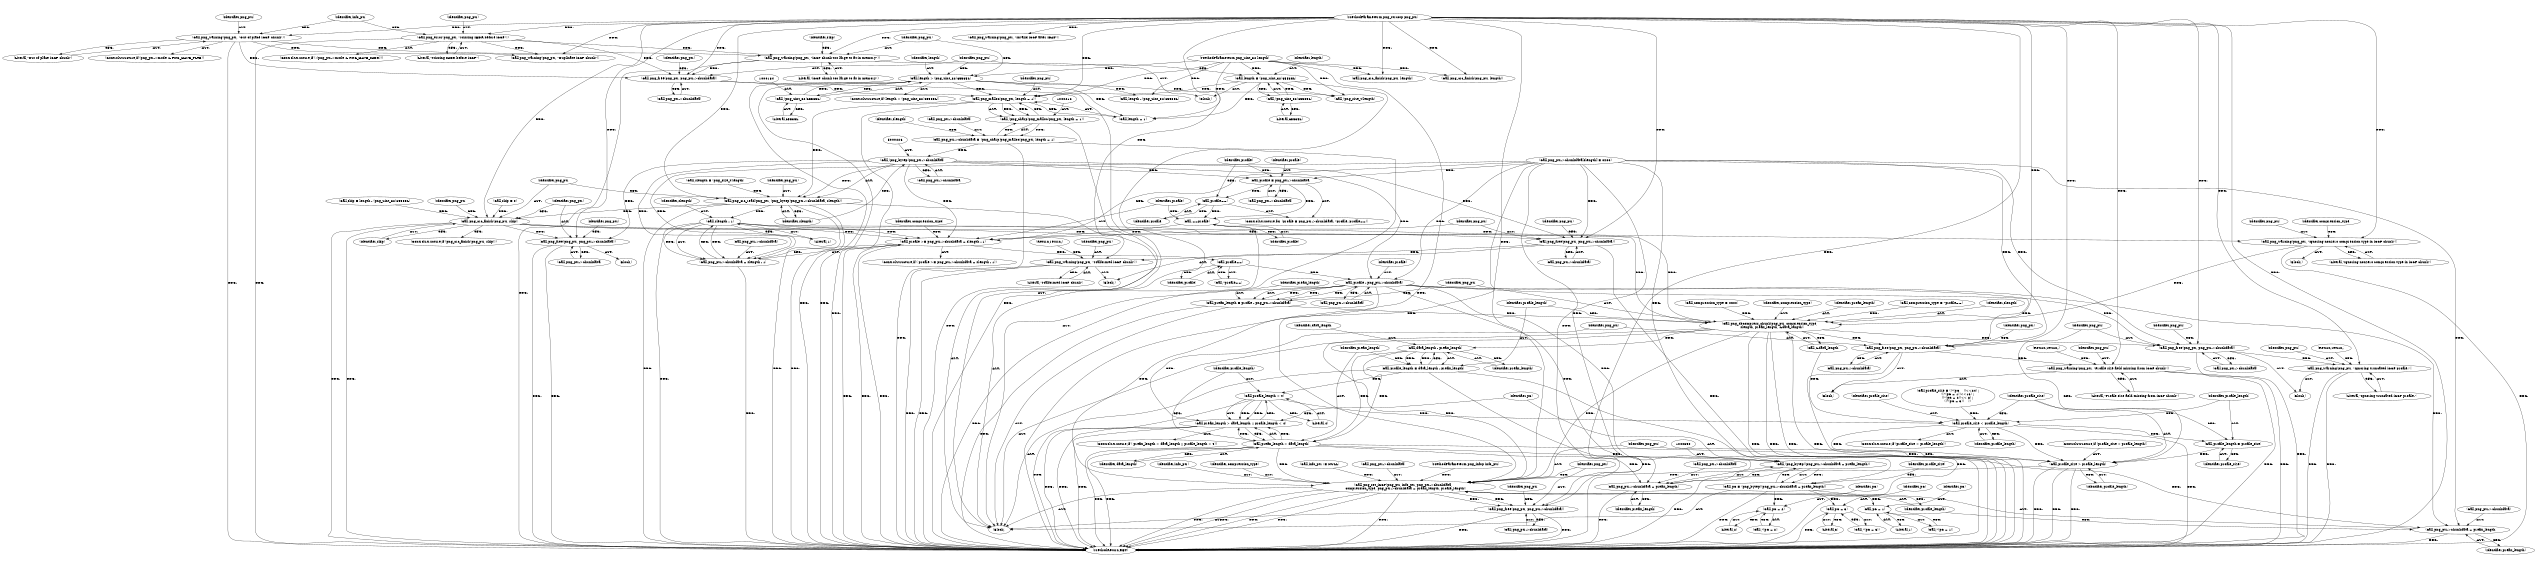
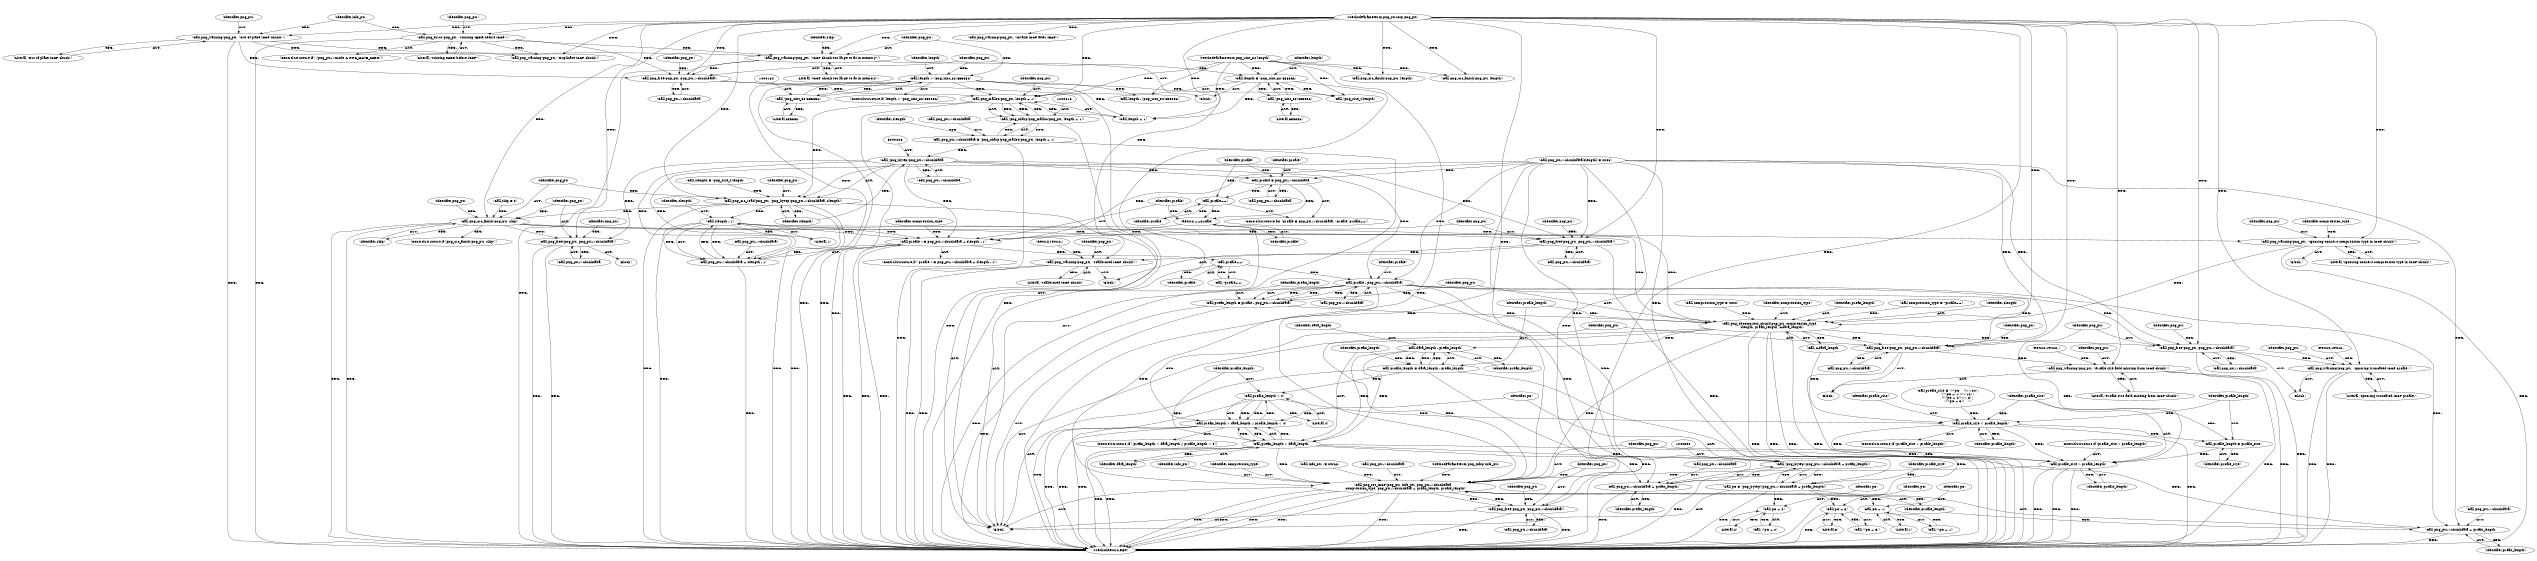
node "(ControlStructure,if (png_ptr->mode & PNG_HAVE_PLTE))": removed
edge "(MethodParameterIn,png_uint_32 length)" -> "(Call,length > (png_uint_32)65535L)": removed, label "DDG:"
edge "(Call,length = (png_uint_32)65535L)" -> "(Call,png_malloc(png_ptr, length + 1))": label "DDG: " -> "AST: "
node "(Call,skip = length - (png_uint_32)65535L)": removed
edge "(Call,png_ptr->chunkdata[slength] = 0x00)" -> "(Call,profile >= png_ptr->chunkdata + slength - 1)": label "CFG: " -> "DDG: "
node "(Call,++profile)": label "(Call,++profile)" -> "(Return,++profile)"
edge "(MethodParameterIn,png_structp png_ptr)" -> "(MethodReturn,RET)": removed, label "DDG:"
